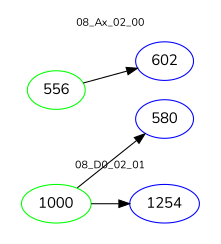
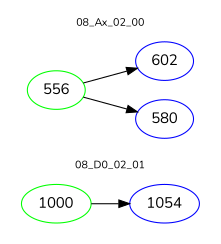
edge "1000" -> "580": now "556" -> "580"
node "1254": label "1254" -> "1054"
